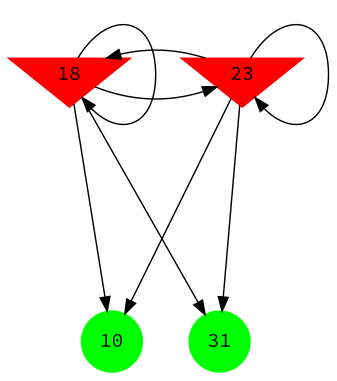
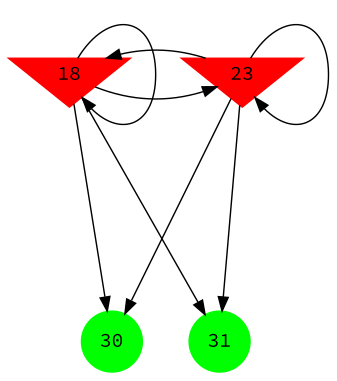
node "10": label "10" -> "30"
